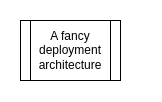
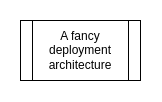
node "A fancy deployment architecture": size 100x60 -> 120x60
